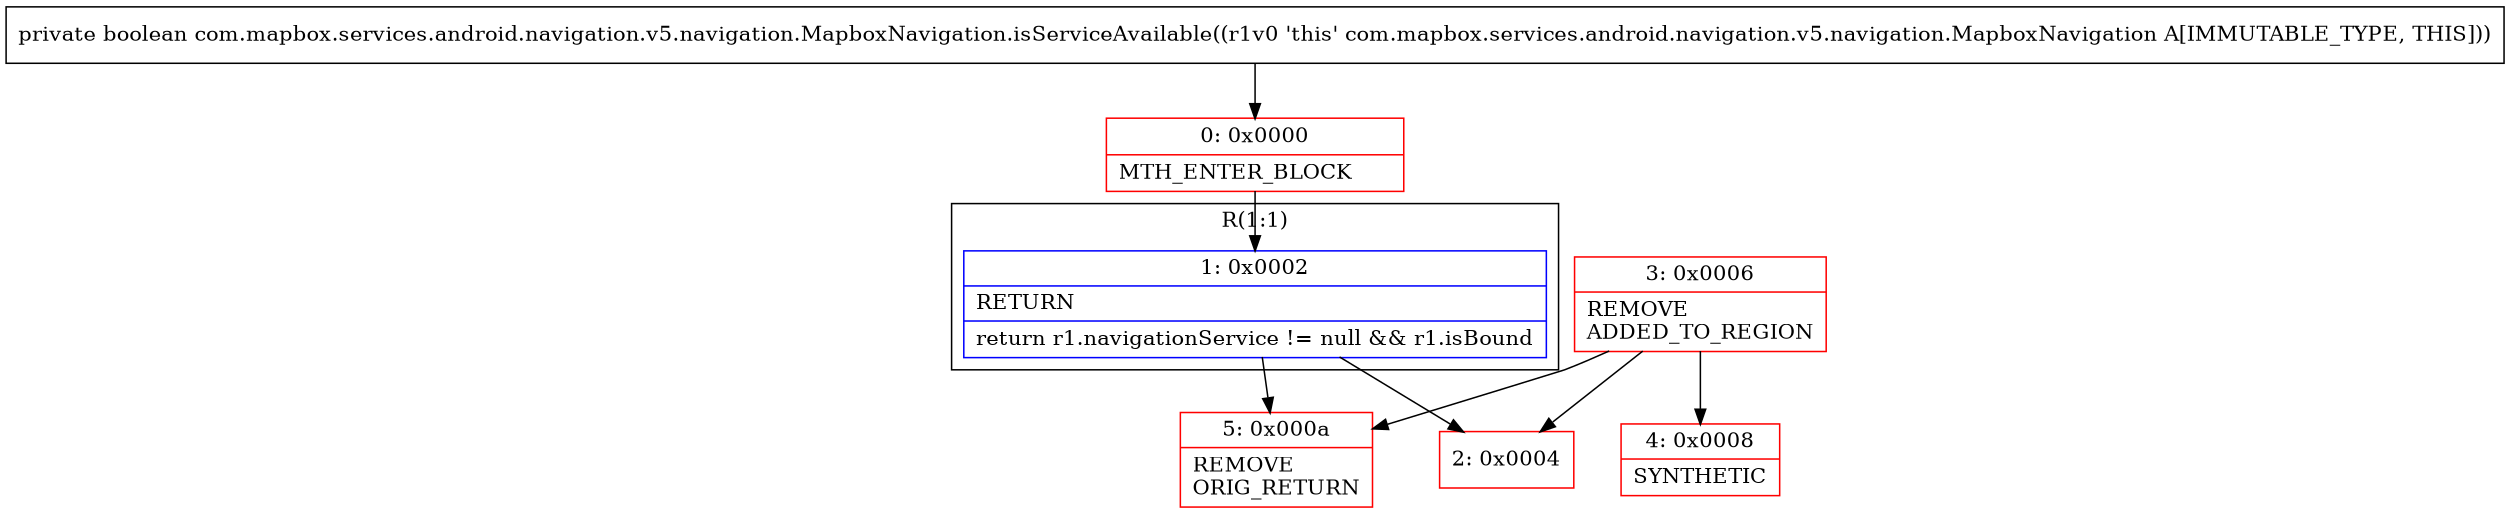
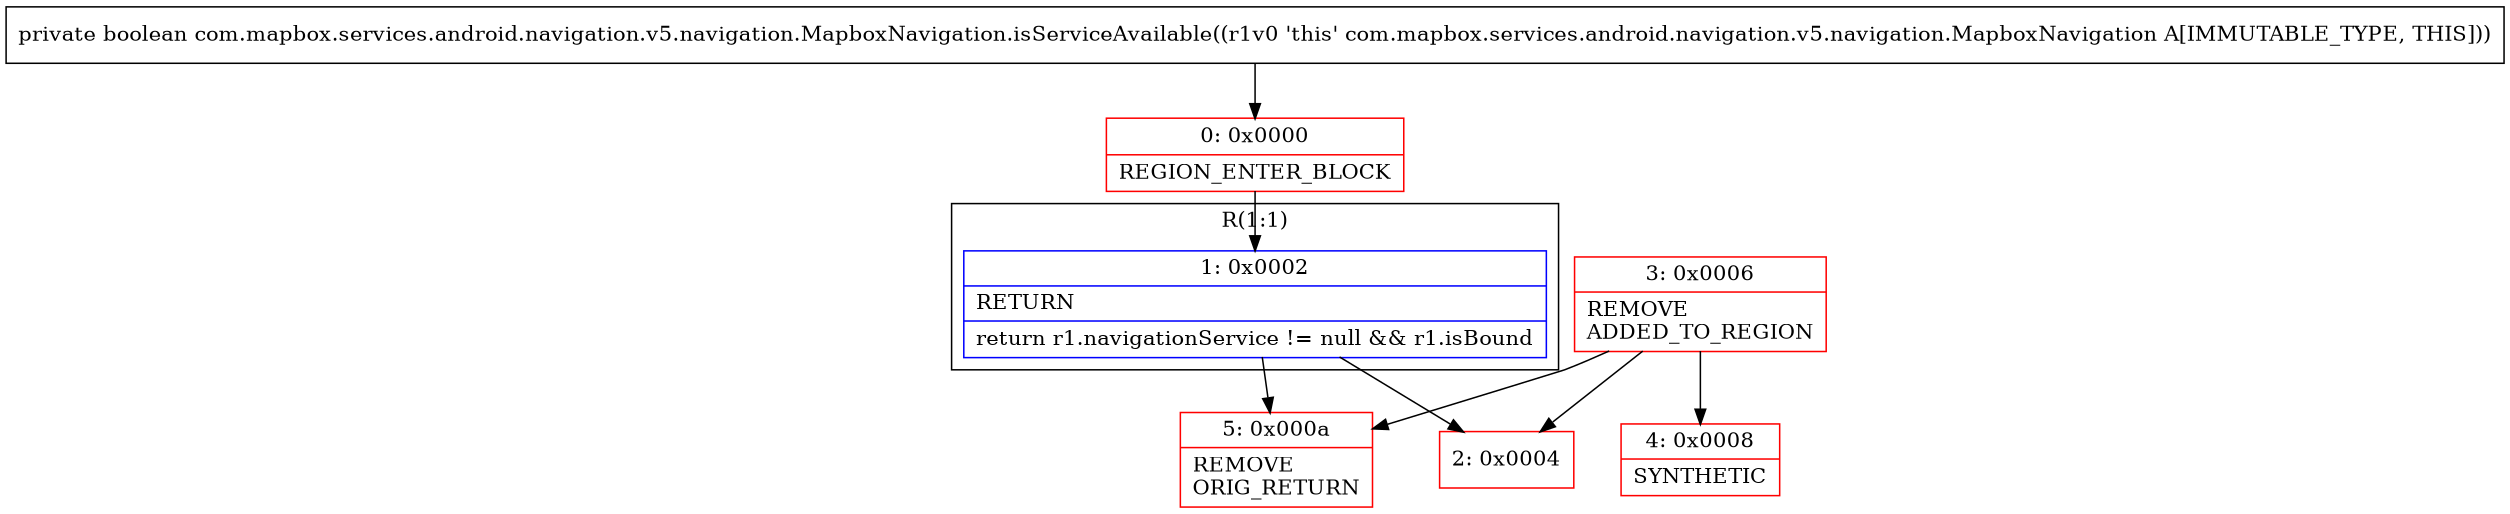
node "0: 0x0000": text "MTH_ENTER_BLOCK" -> "REGION_ENTER_BLOCK"
